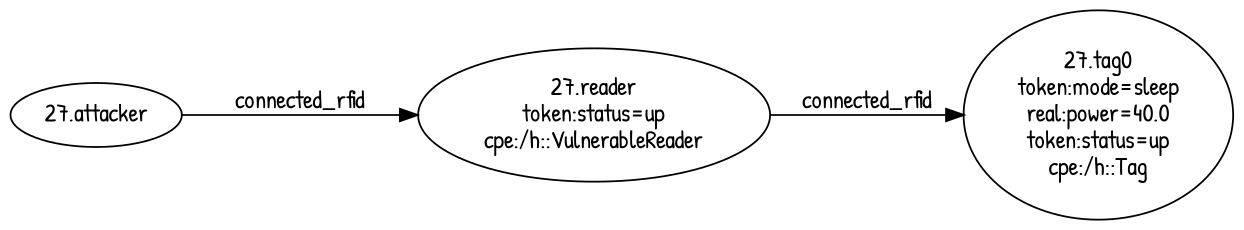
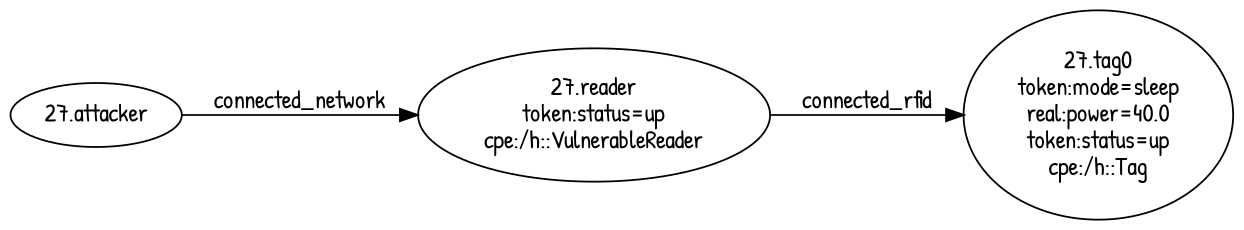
edge "27.attacker" -> "27.reader token:status=up cpe:/h::VulnerableReader": label "connected_rfid" -> "connected_network"
